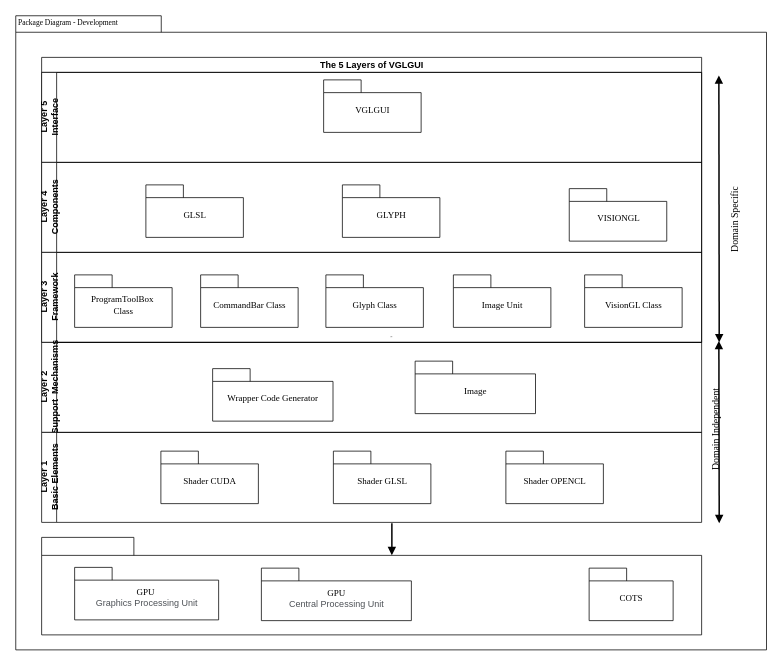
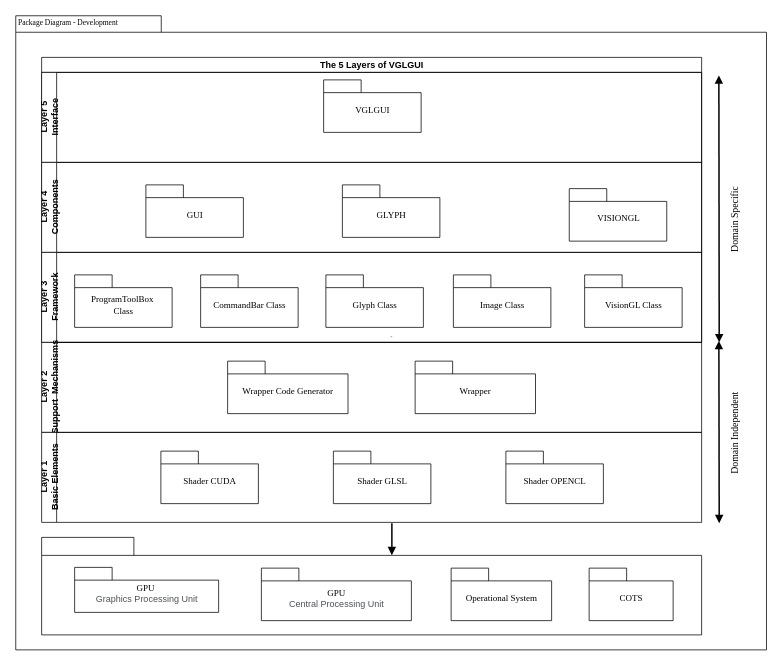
node "GLSL": label "GLSL" -> "GUI"
node "Image Unit": label "Image Unit" -> "Image Class"
node "Image": label "Image" -> "Wrapper"
node "Wrapper Code Generator": moved (273, 395) -> (288, 387)
node "Domain Independent": moved (715, 429) -> (734, 432)
node "GPU Graphics Processing Unit": size 144x53 -> 144x45
node "Operational System": added
